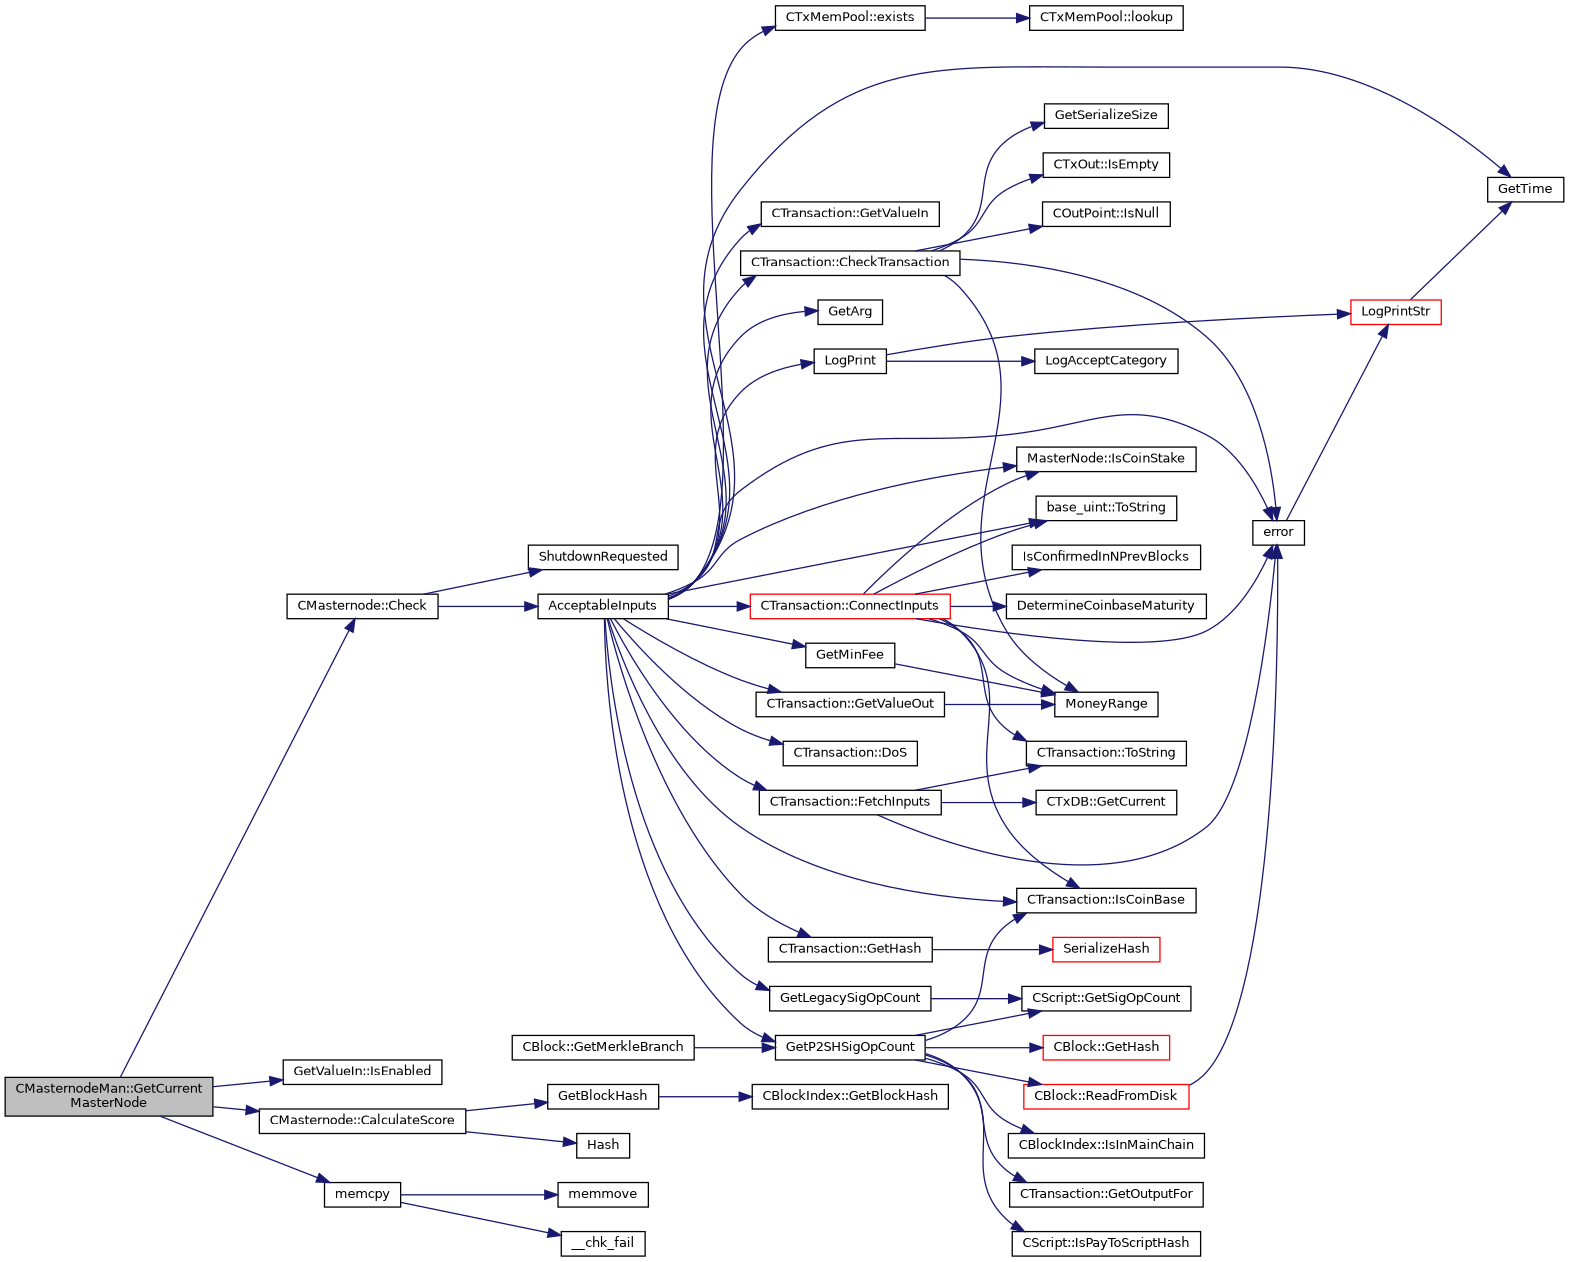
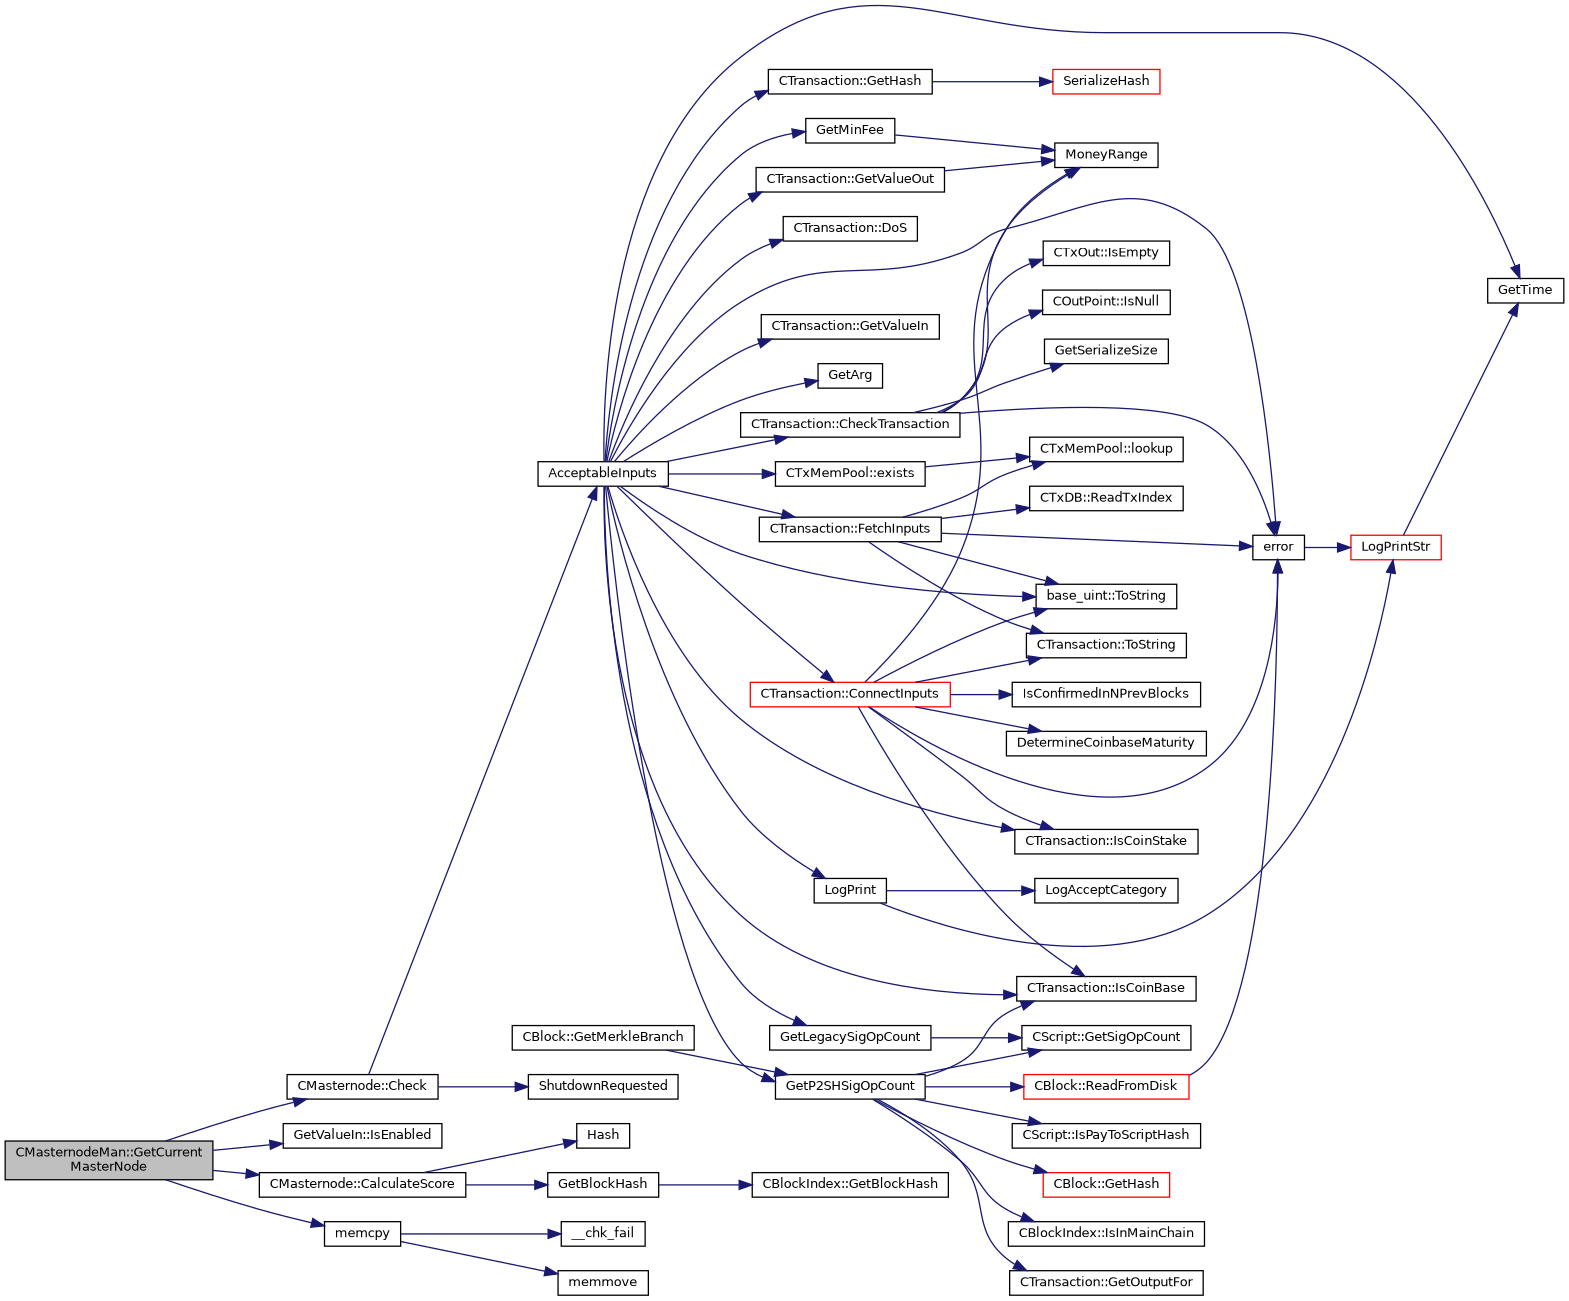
node "MasterNode::IsCoinStake": label "MasterNode::IsCoinStake" -> "CTransaction::IsCoinStake"
edge "CTransaction::FetchInputs" -> "CTxMemPool::lookup": added
edge "CTransaction::FetchInputs" -> "base_uint::ToString": added
node "CTxDB::GetCurrent": label "CTxDB::GetCurrent" -> "CTxDB::ReadTxIndex"
